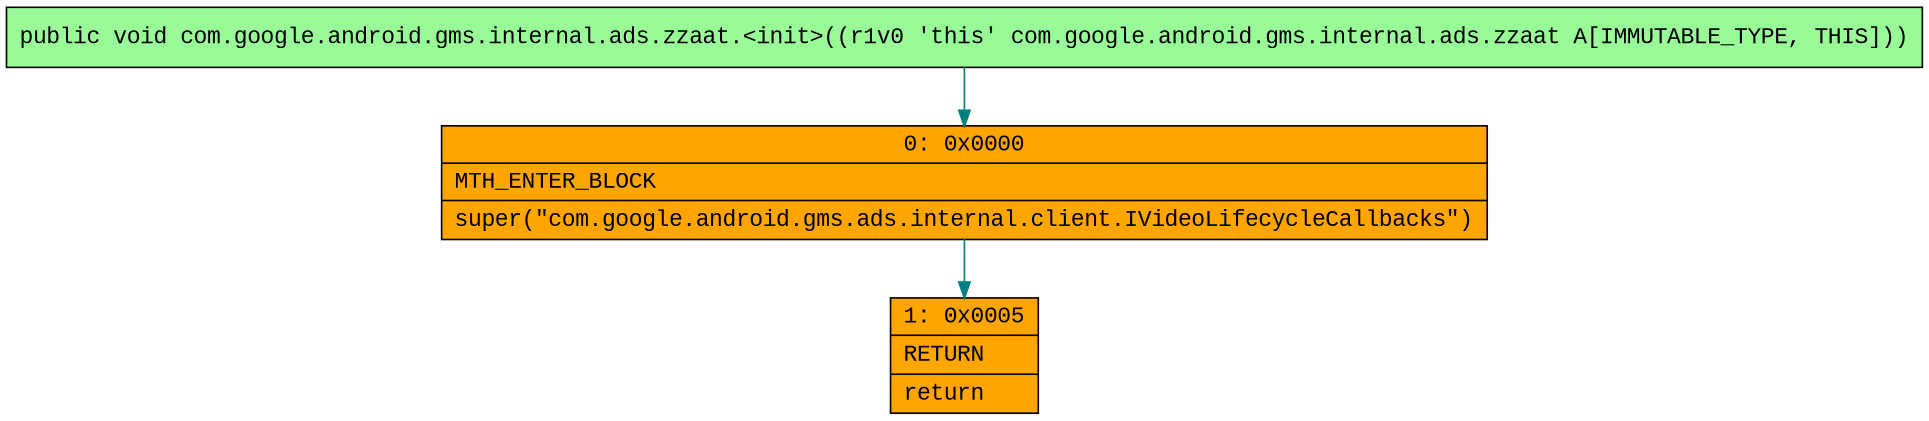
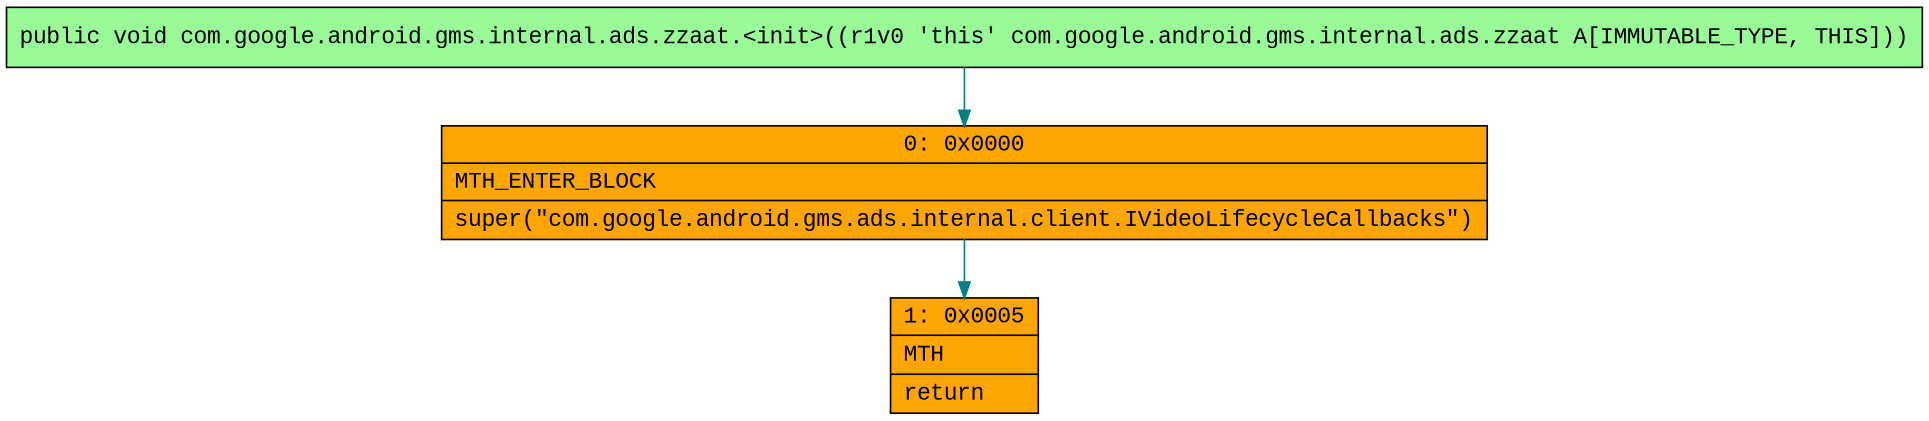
node "1: 0x0005": text "RETURN" -> "MTH"
